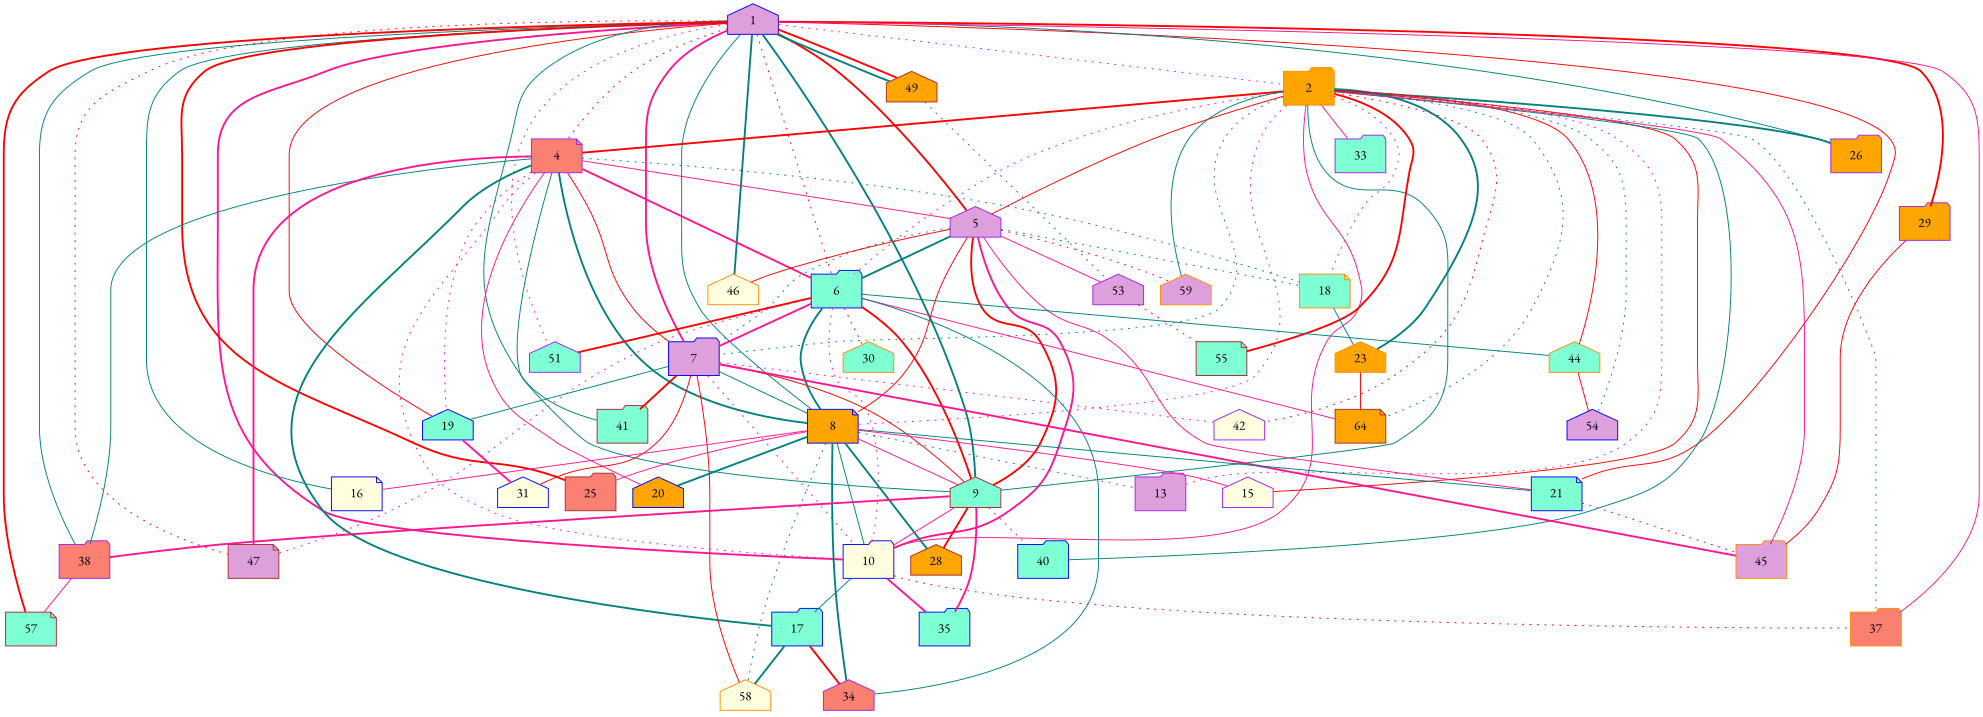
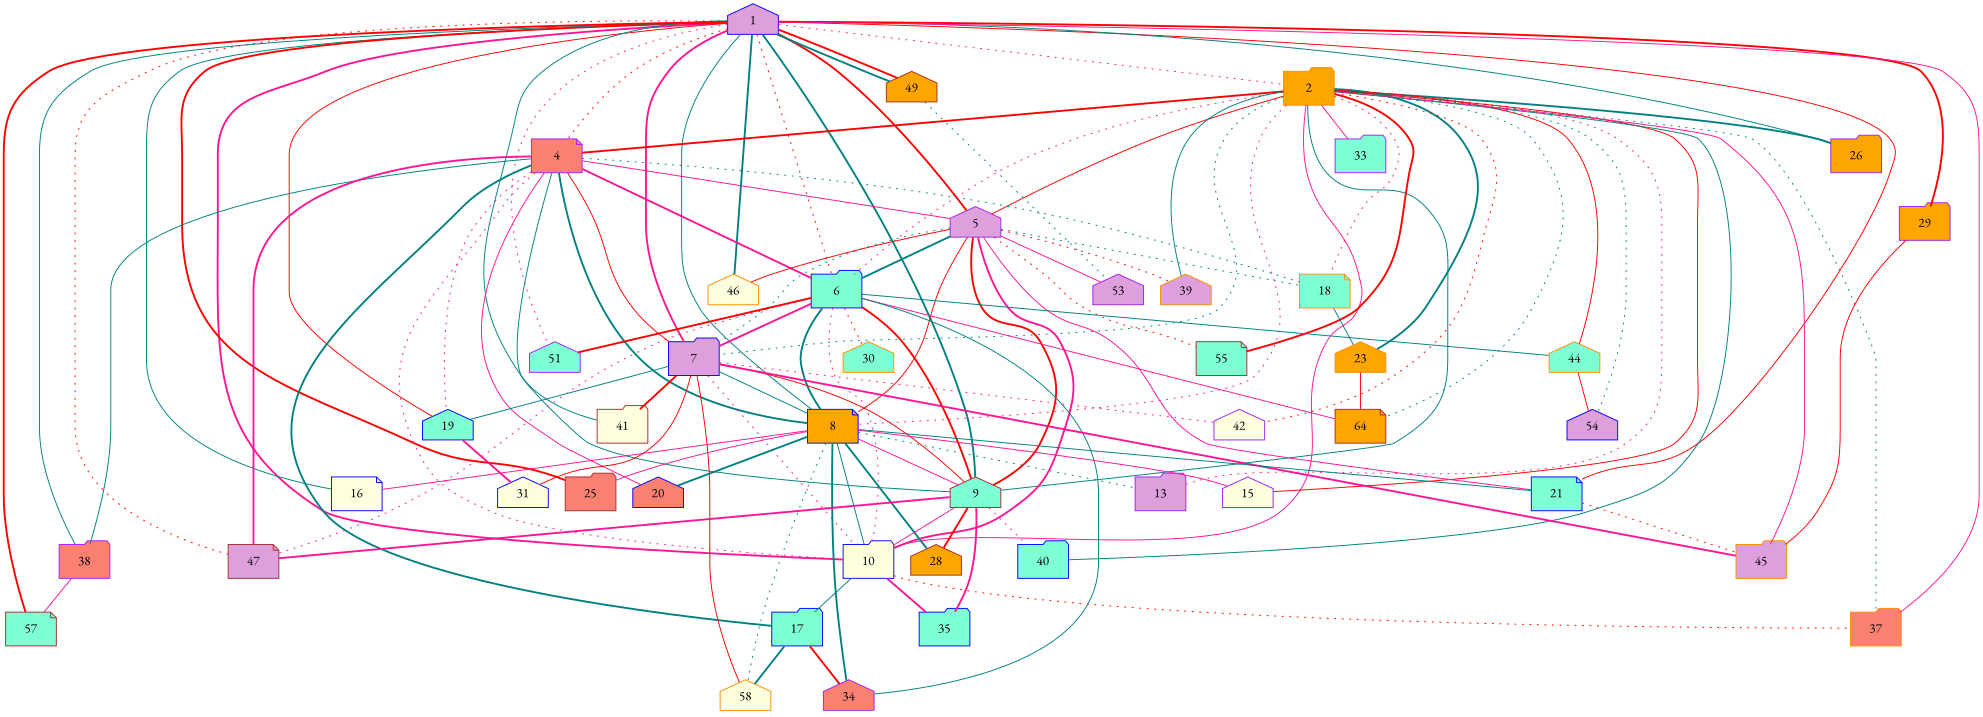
node "59": label "59" -> "39"
edge "53" -- "55": now "5" -- "55"
node "41": fillcolor aquamarine -> lightyellow
node "20": fillcolor orange -> salmon
edge "9" -- "38": now "9" -- "47"
